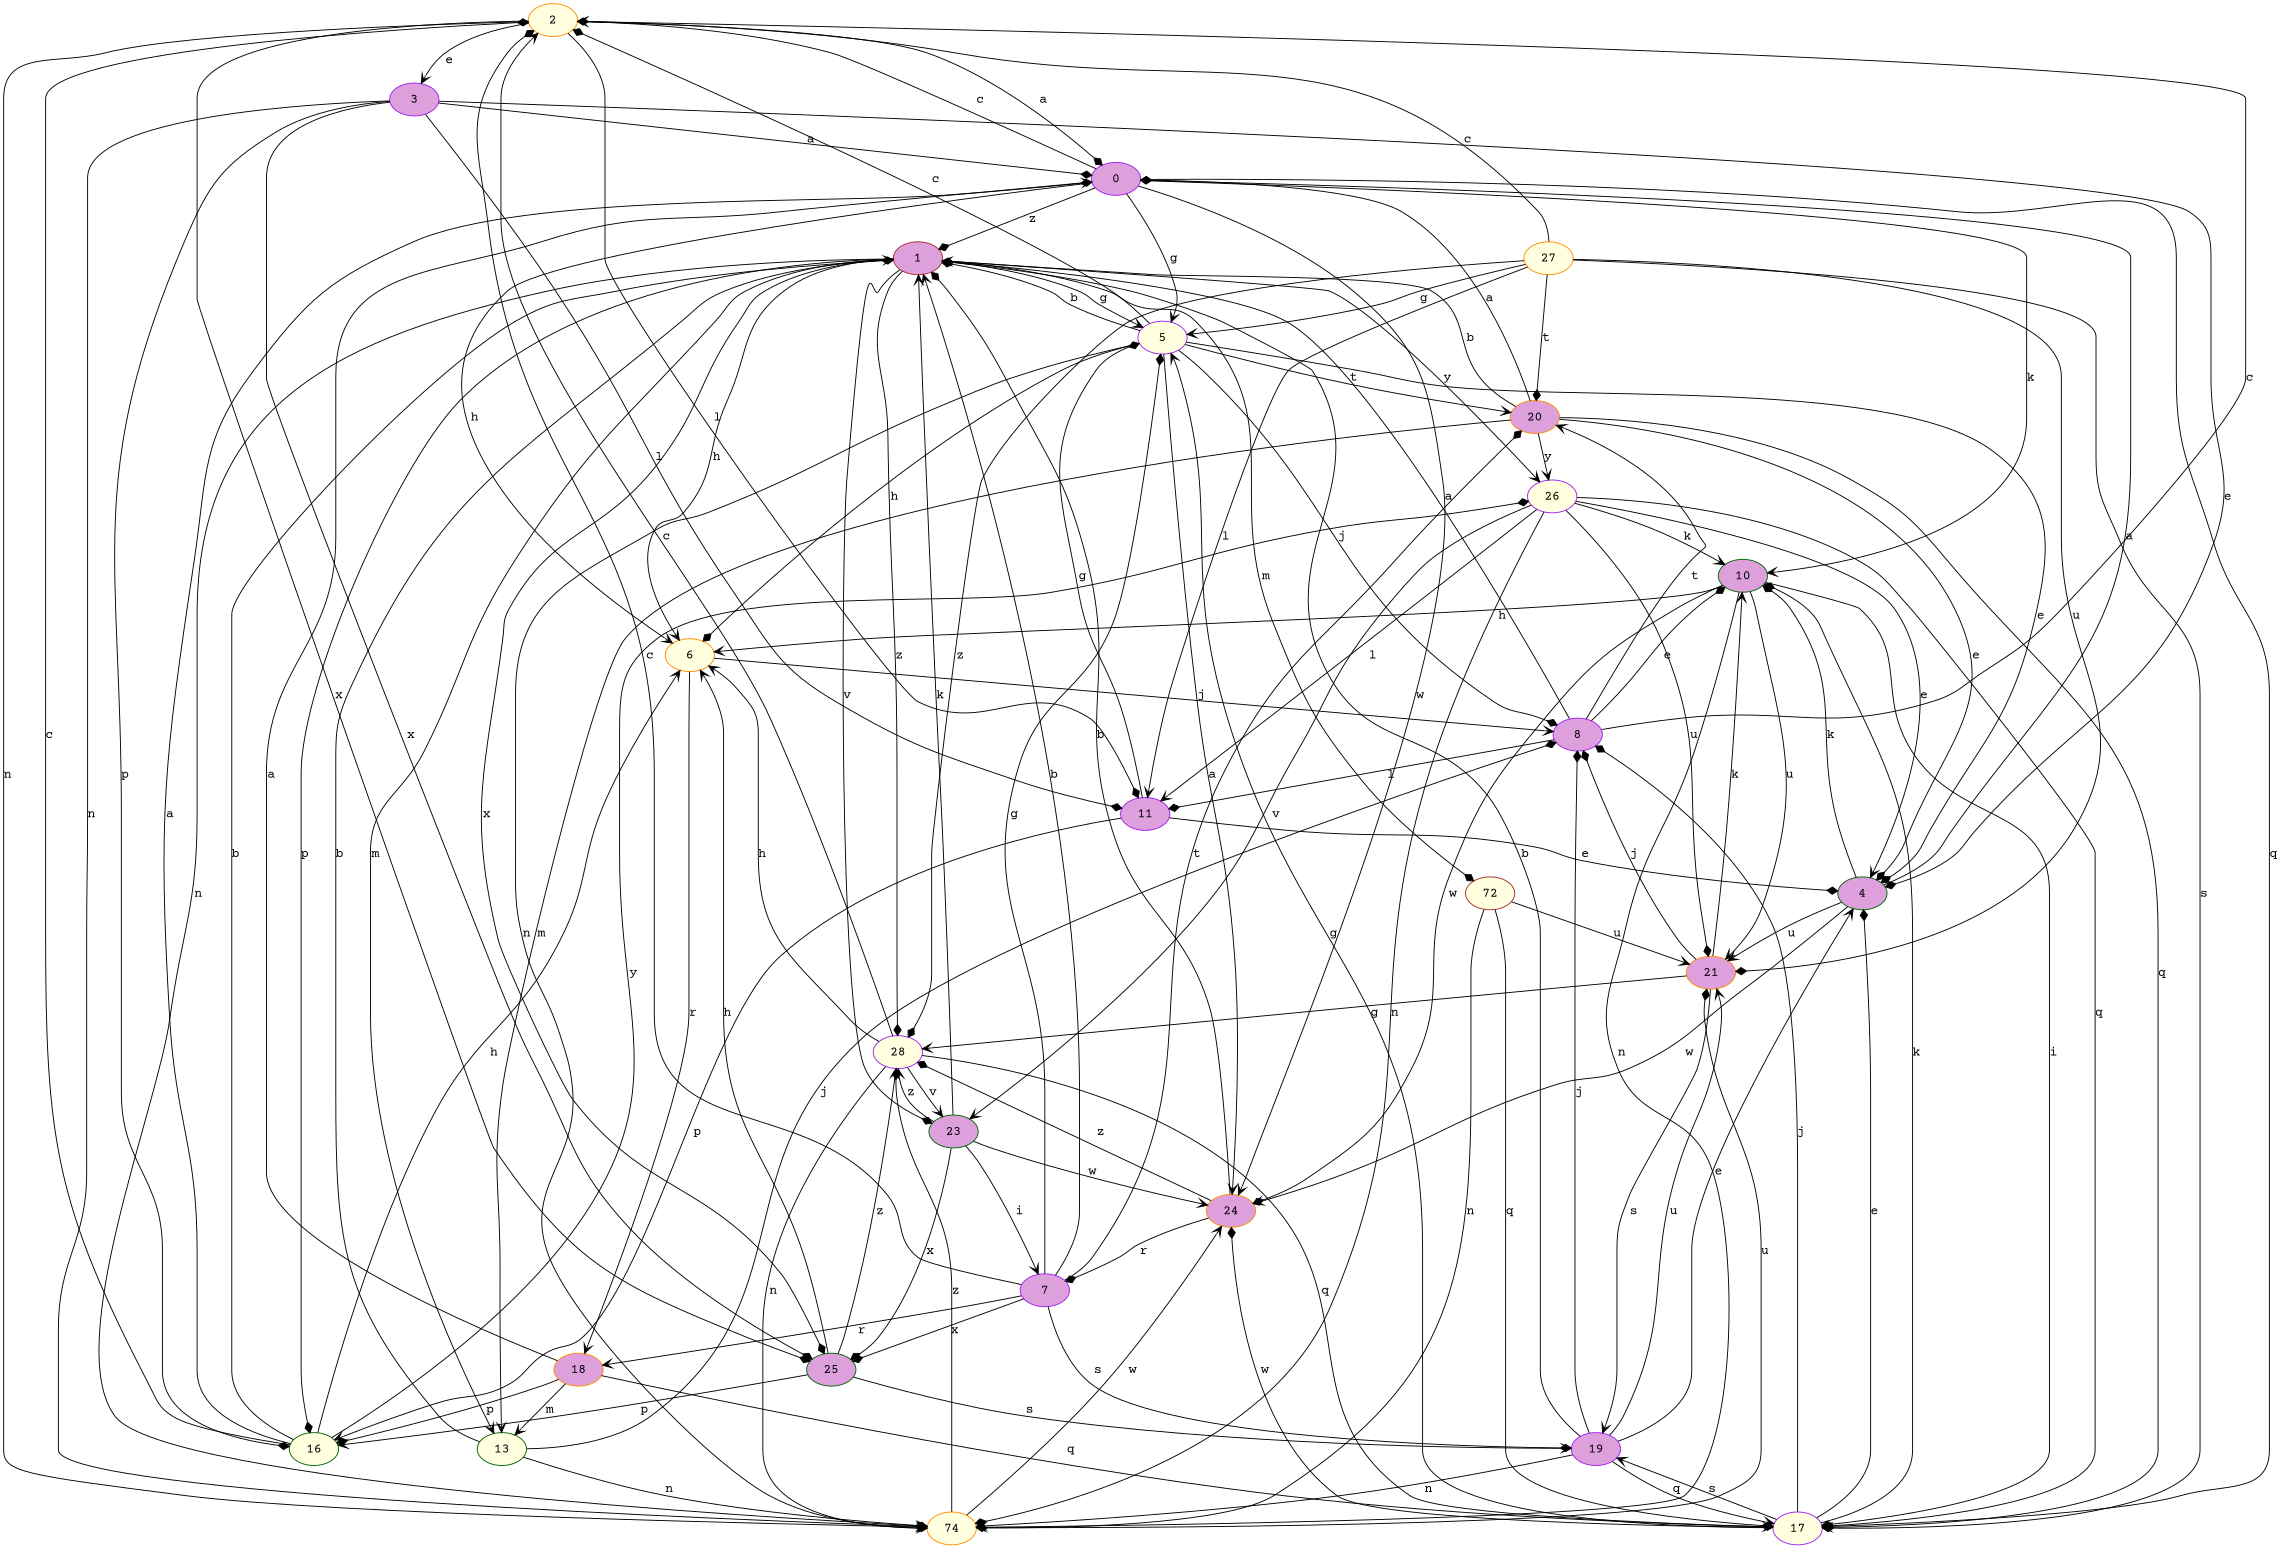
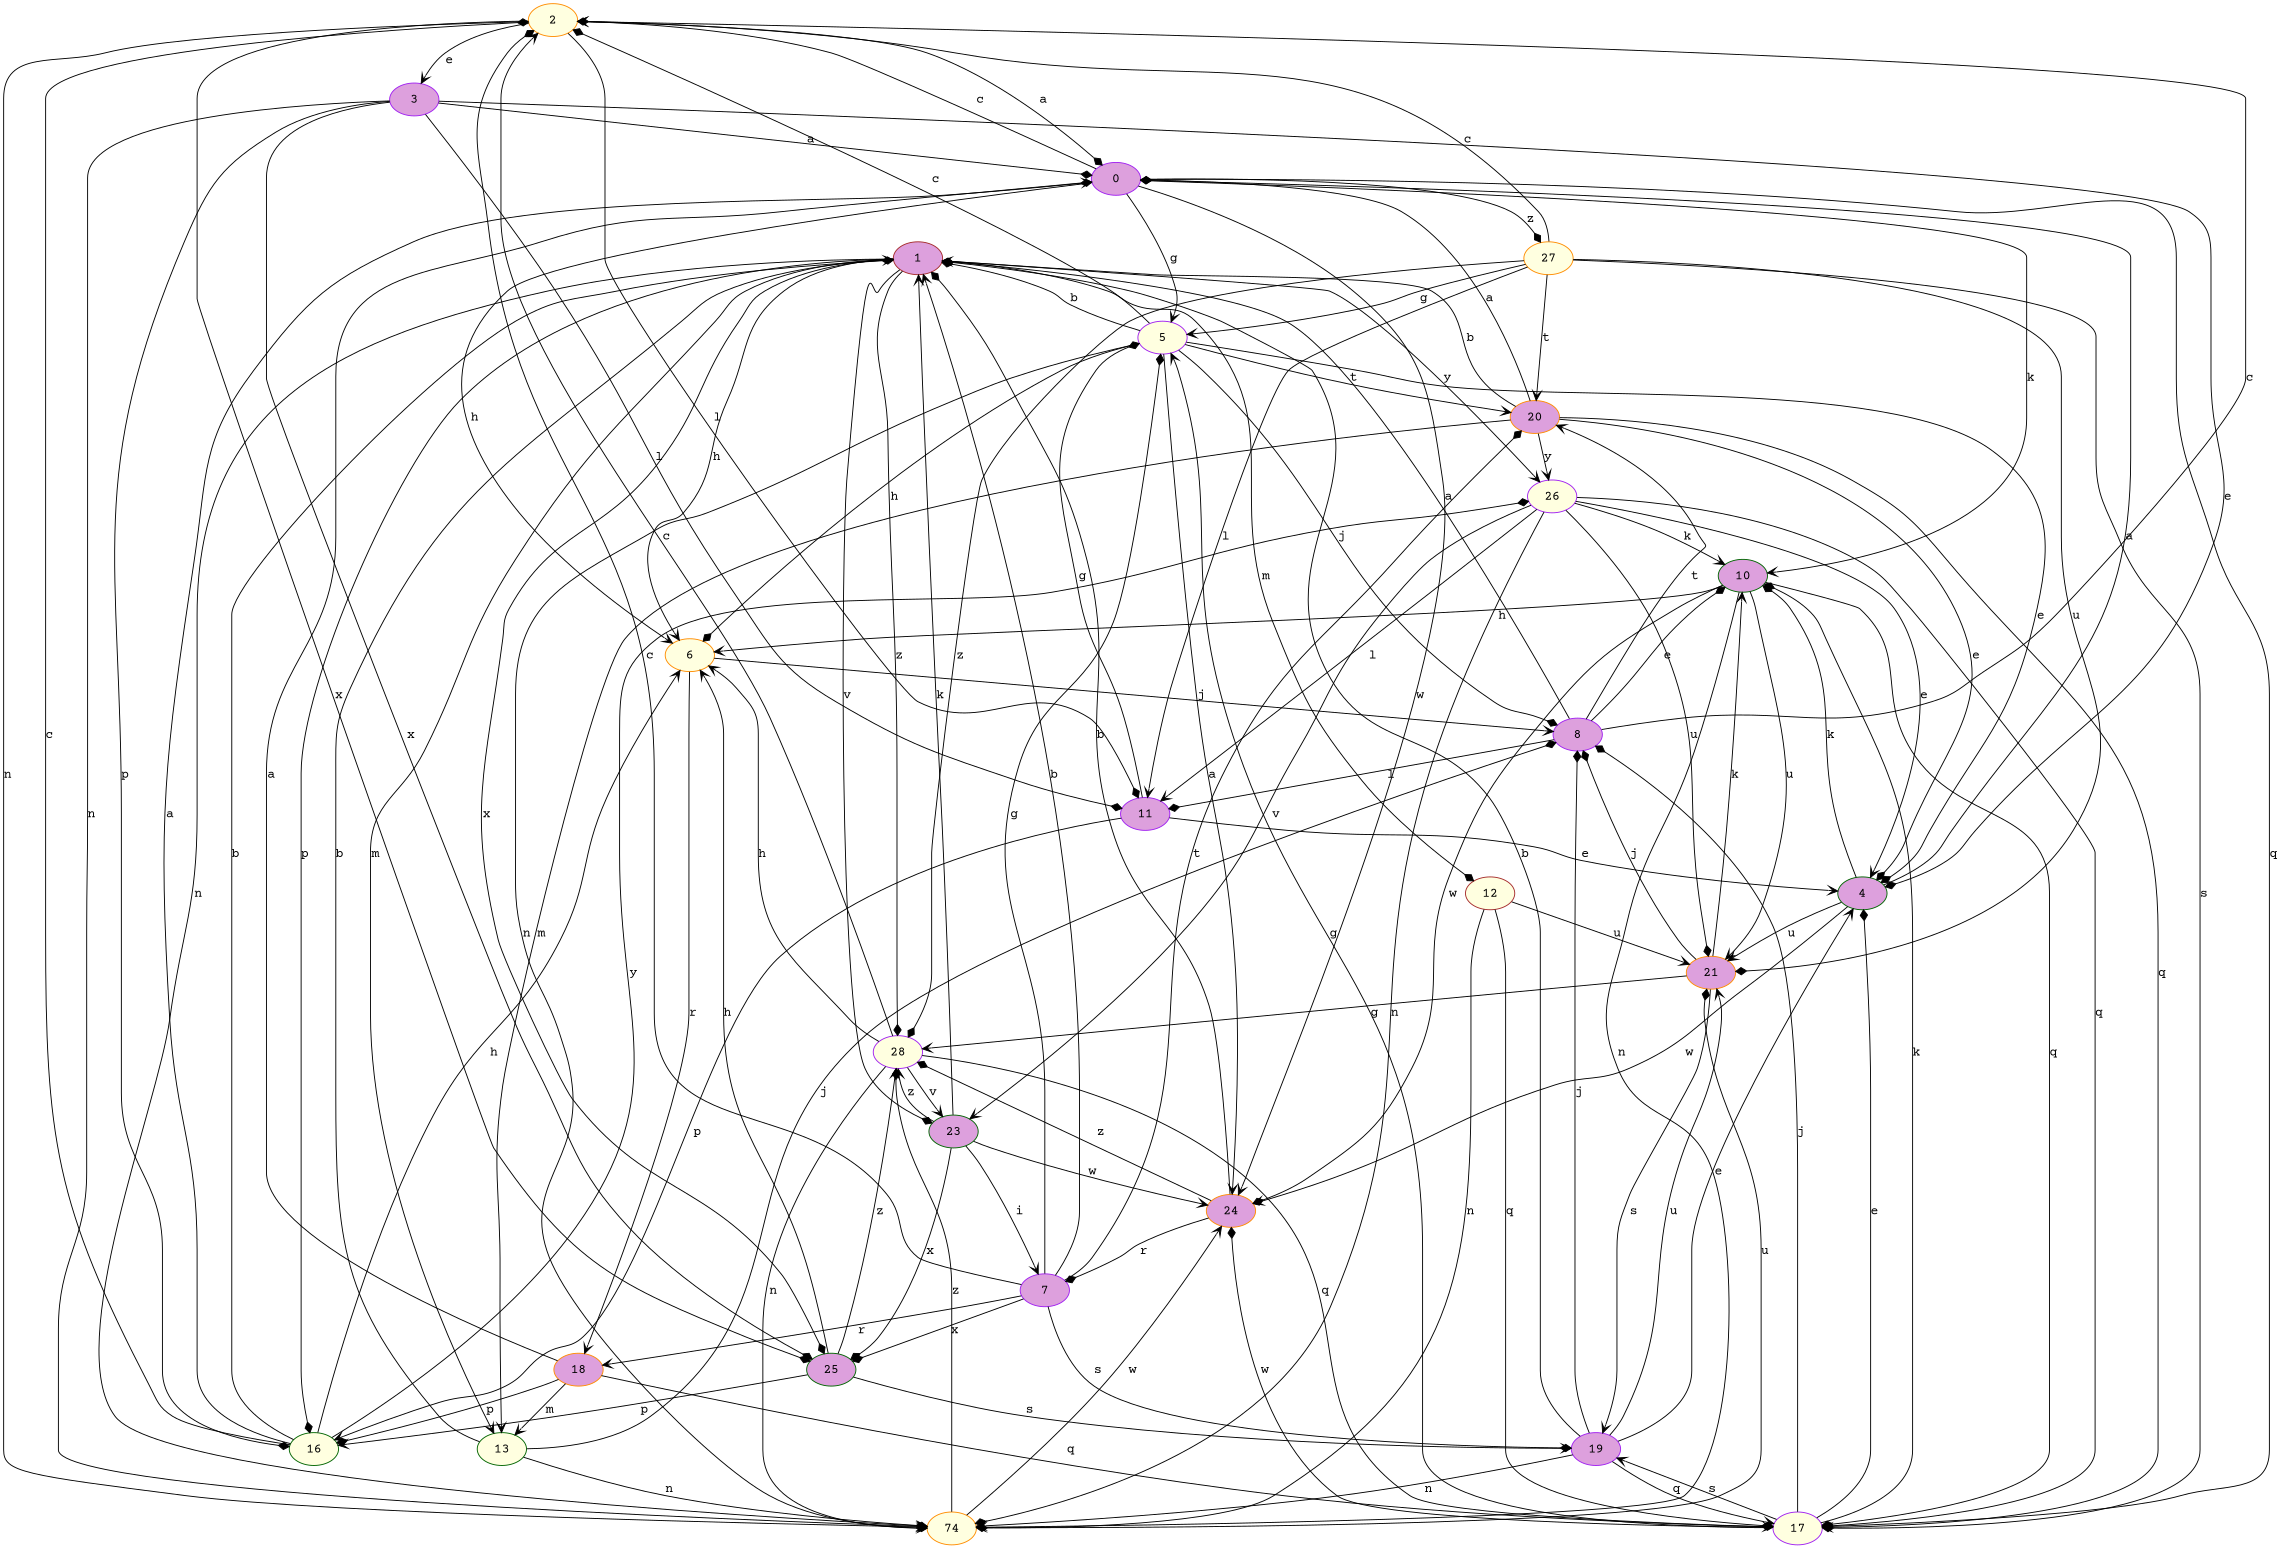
edge "0" -> "1": now "0" -> "27"
edge "1" -> "5": removed, label "g"
edge "27" -> "20": arrowhead diamond -> vee
edge "11" -> "4": arrowhead diamond -> vee
node "72": label "72" -> "12"
edge "10" -> "17": label "i" -> "q"
